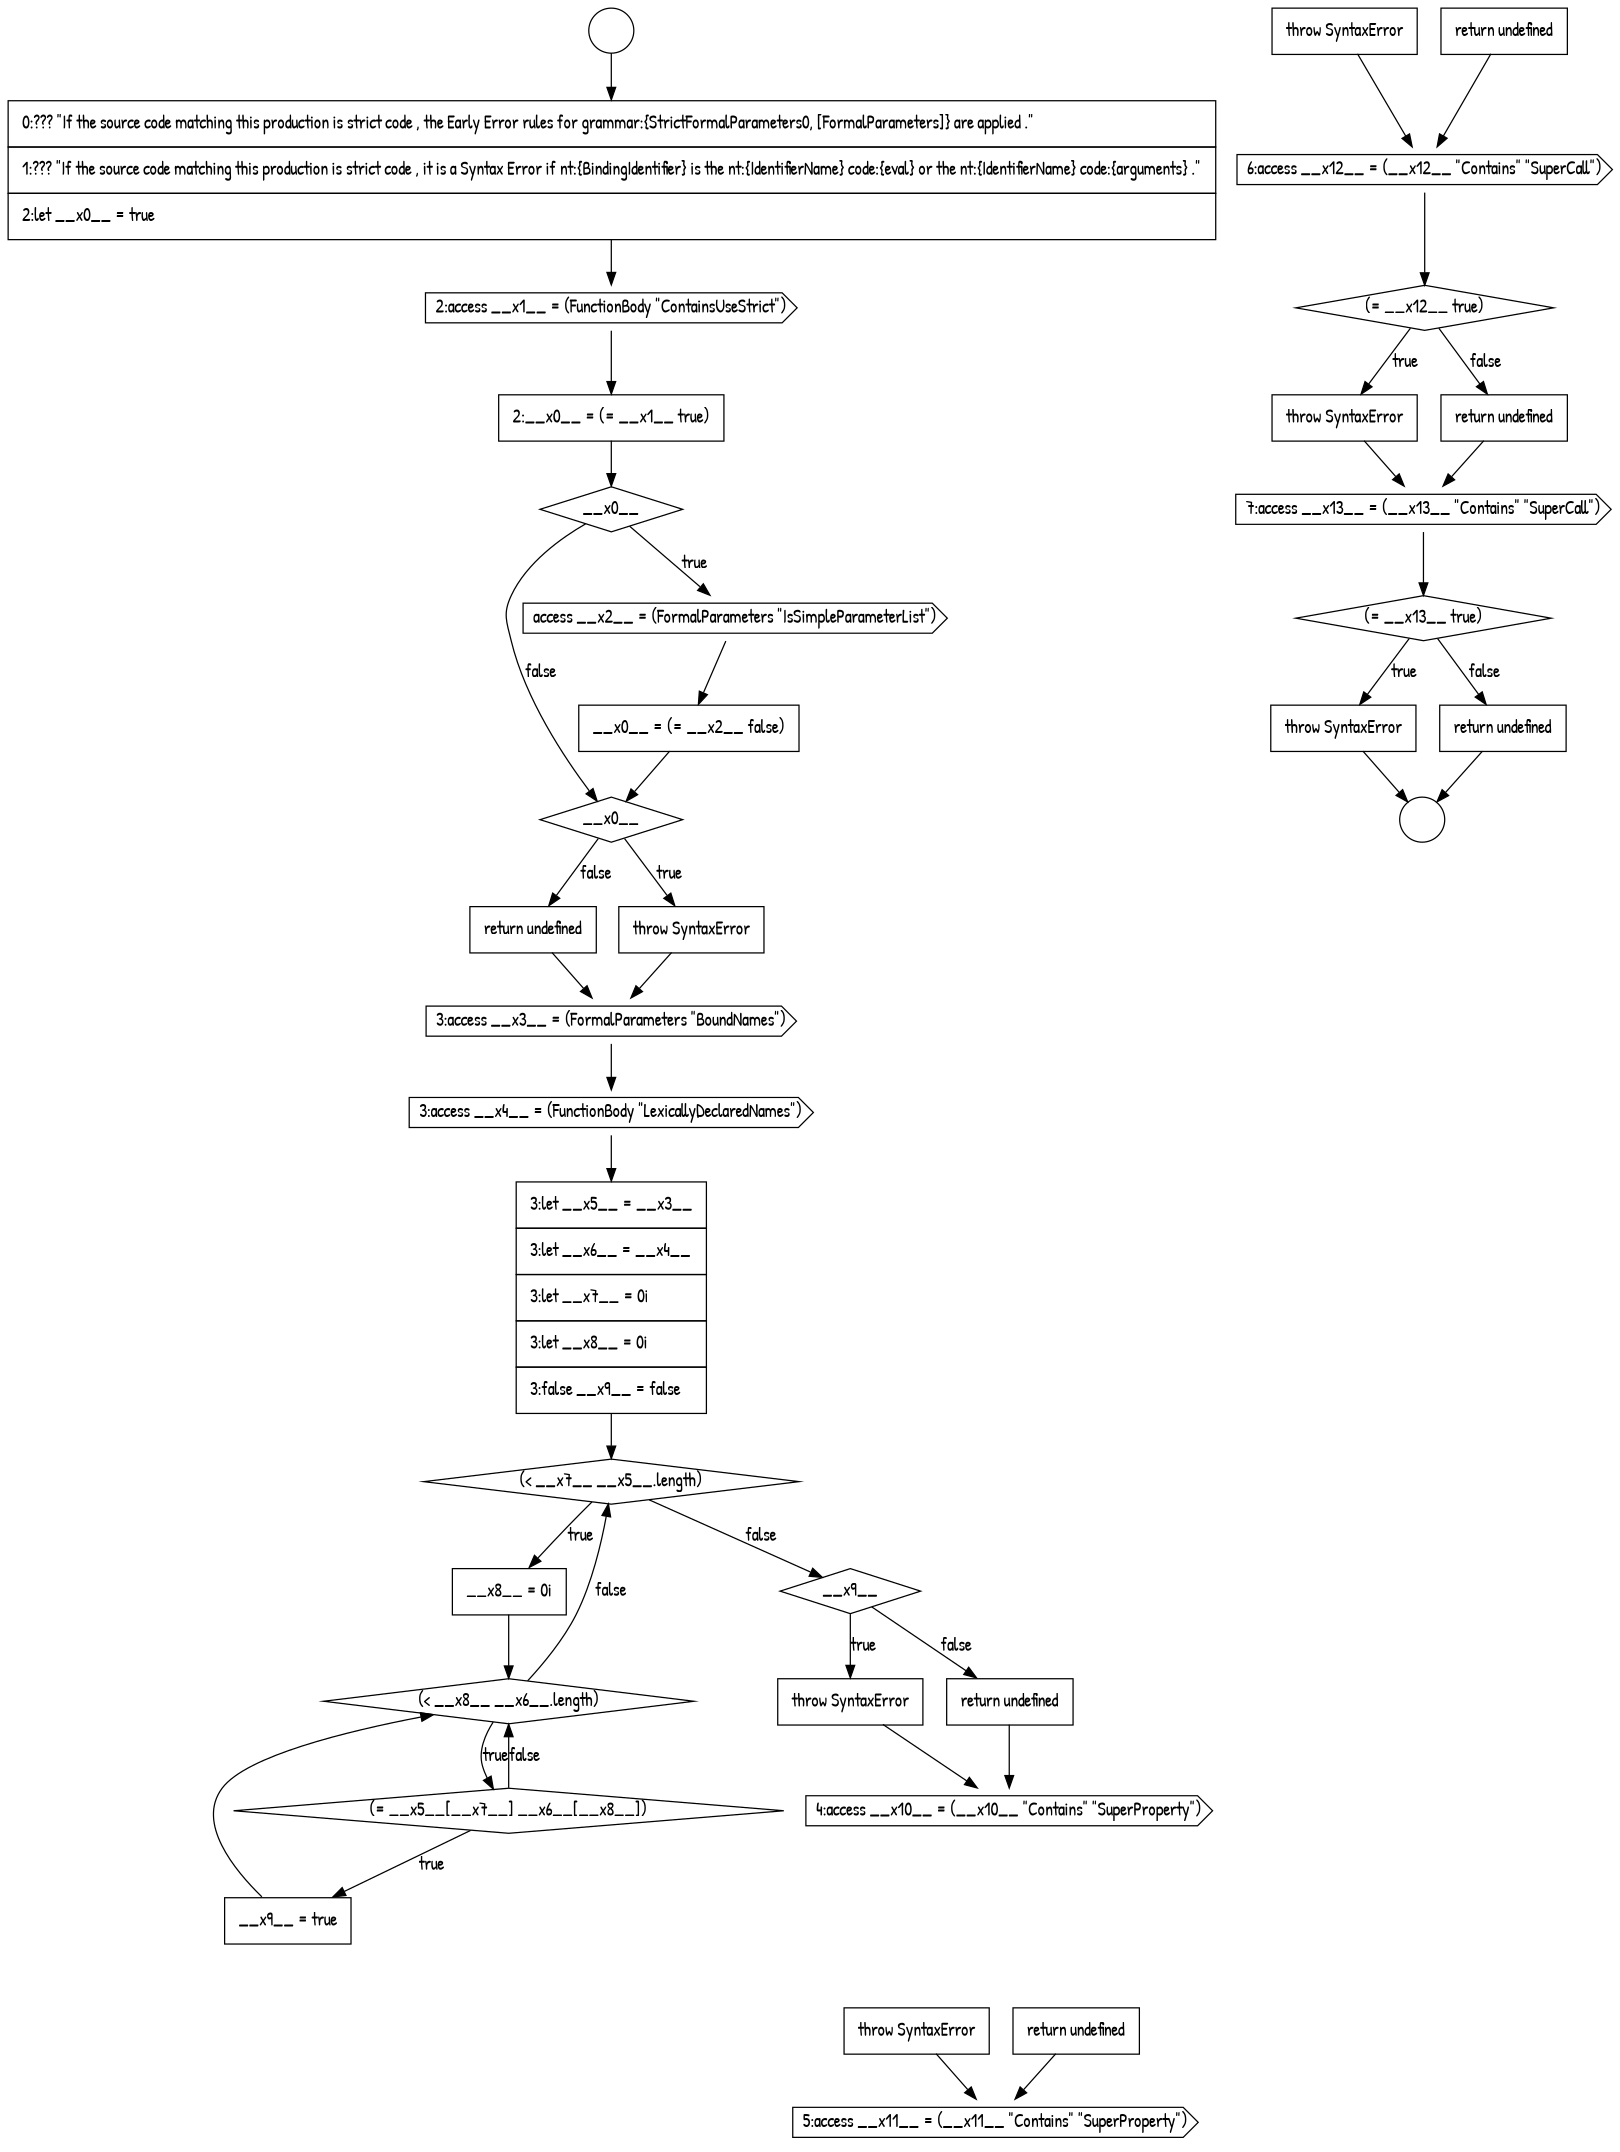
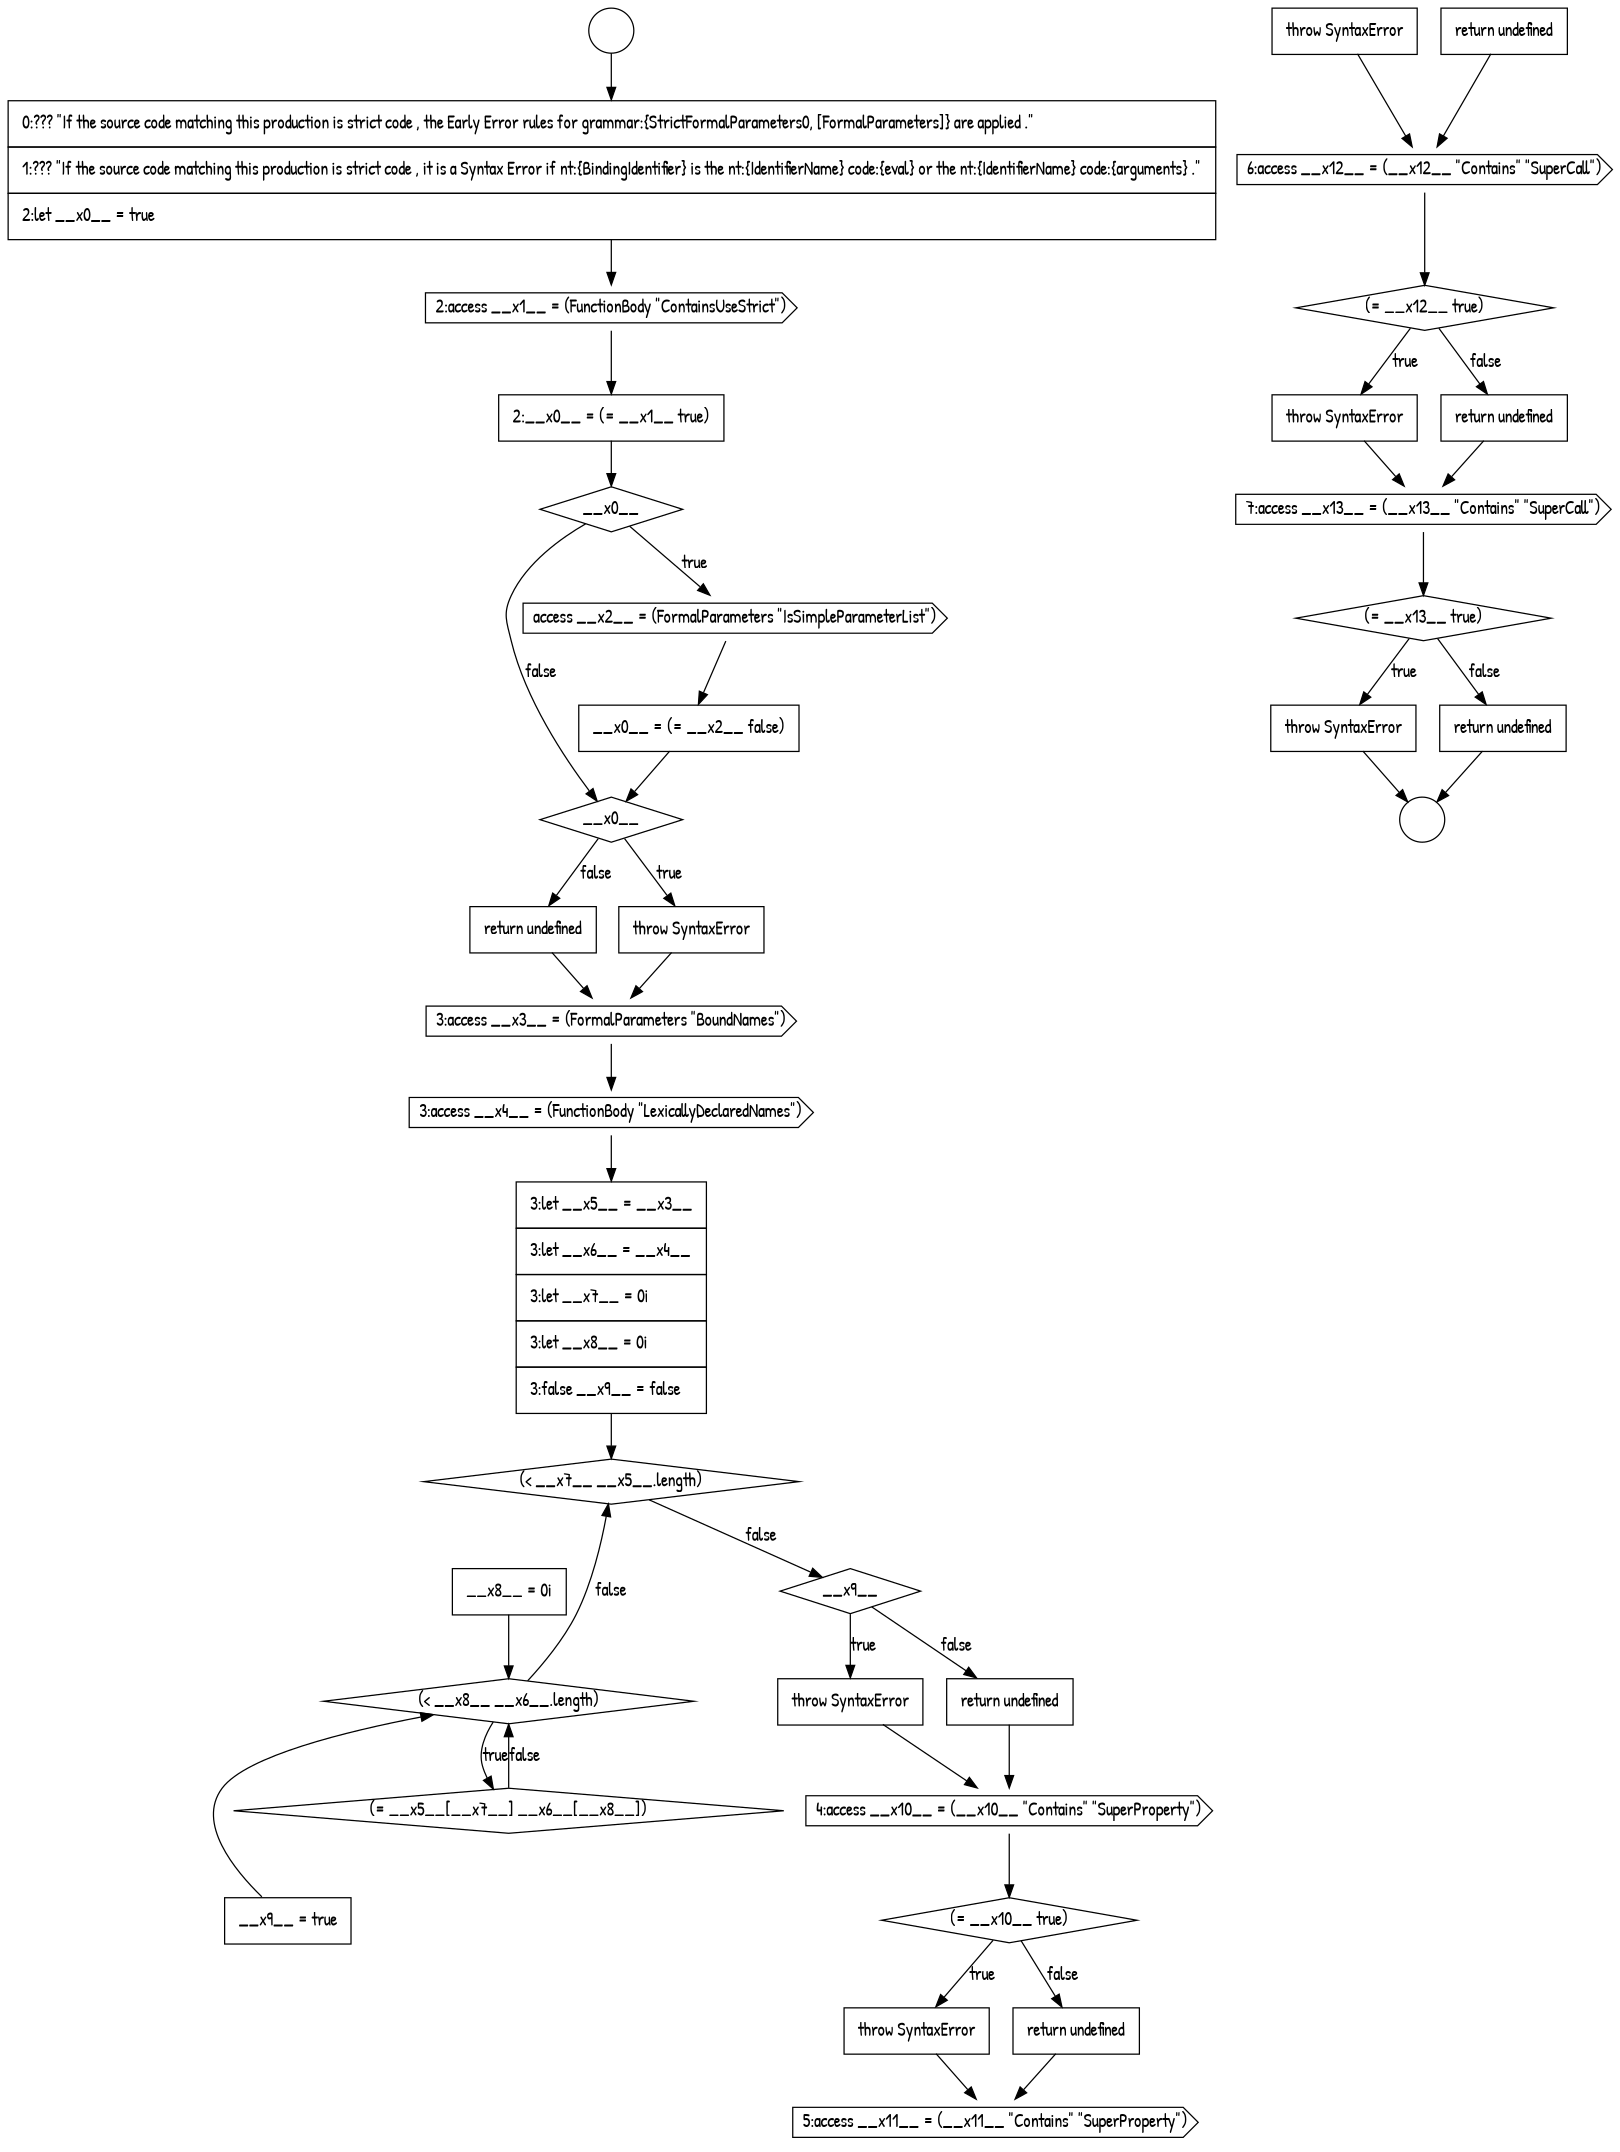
edge "(< __x7__ __x5__.length)" -> "__x8__ = 0i": removed, label "true"
edge "(= __x5__[__x7__] __x6__[__x8__])" -> "__x9__ = true": removed, label "true"
node "(= __x10__ true)": added
